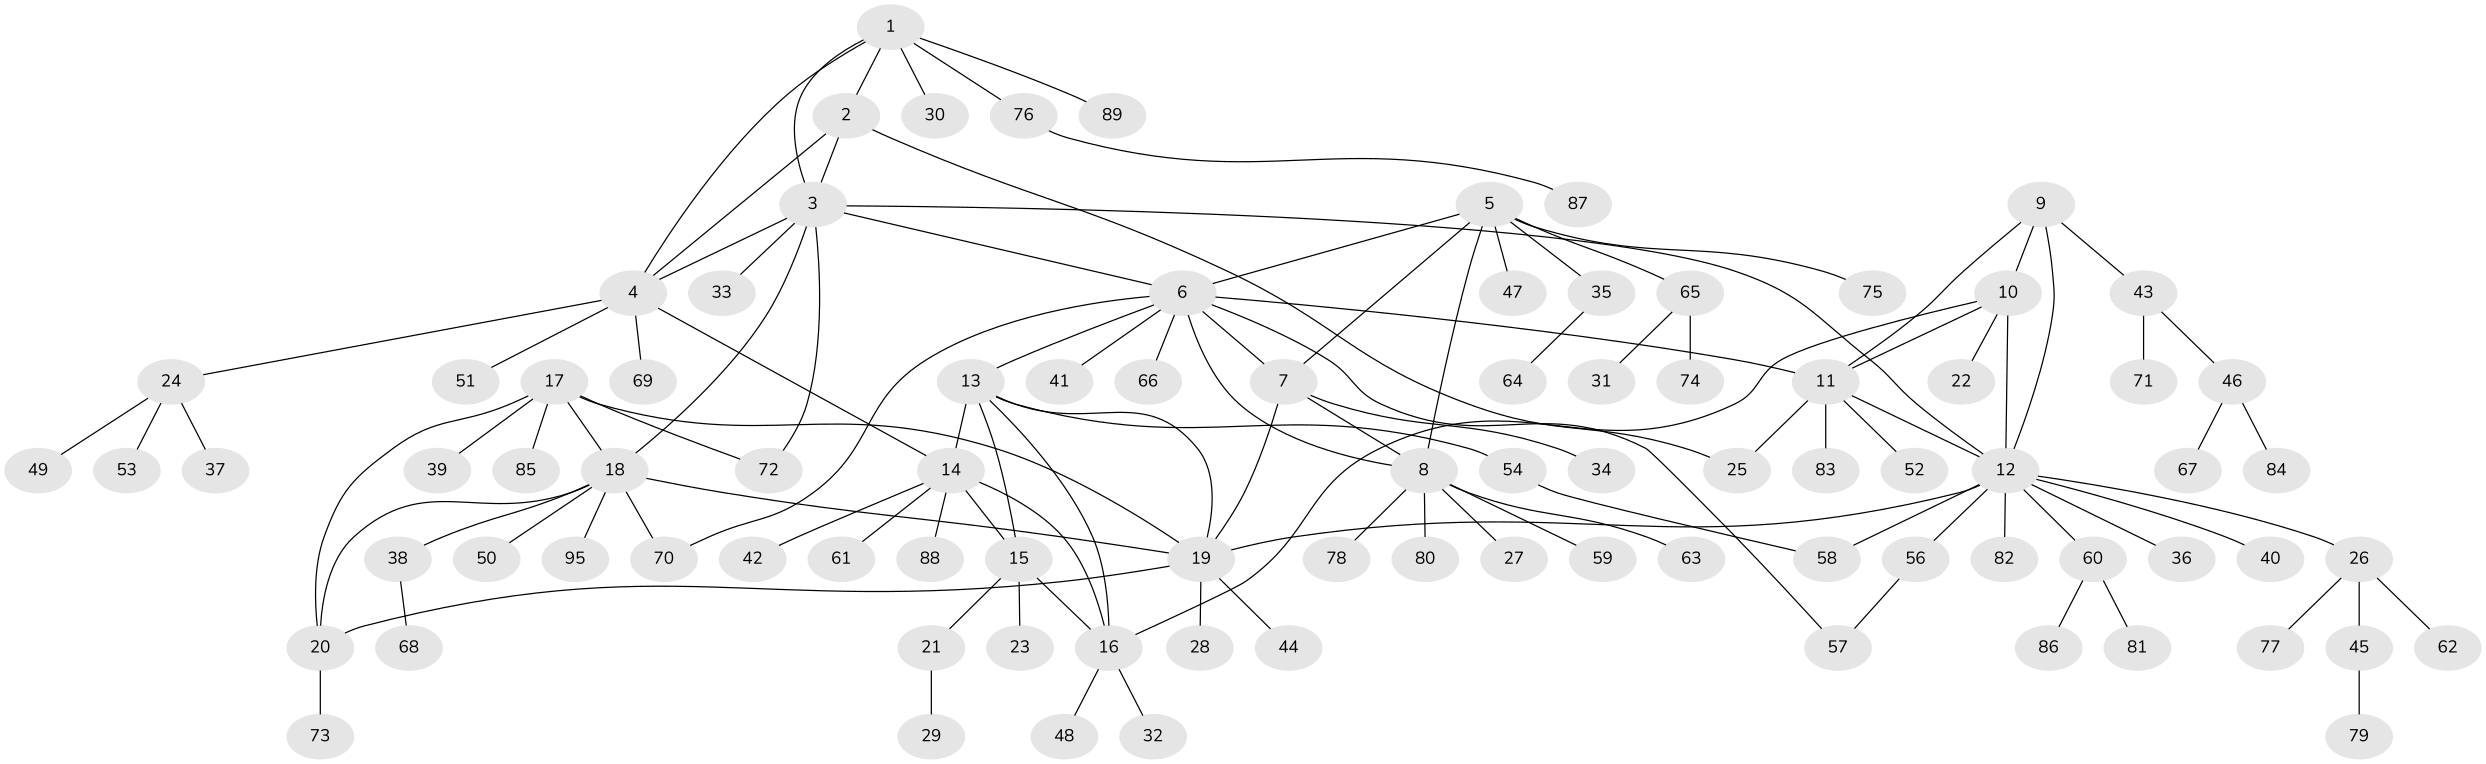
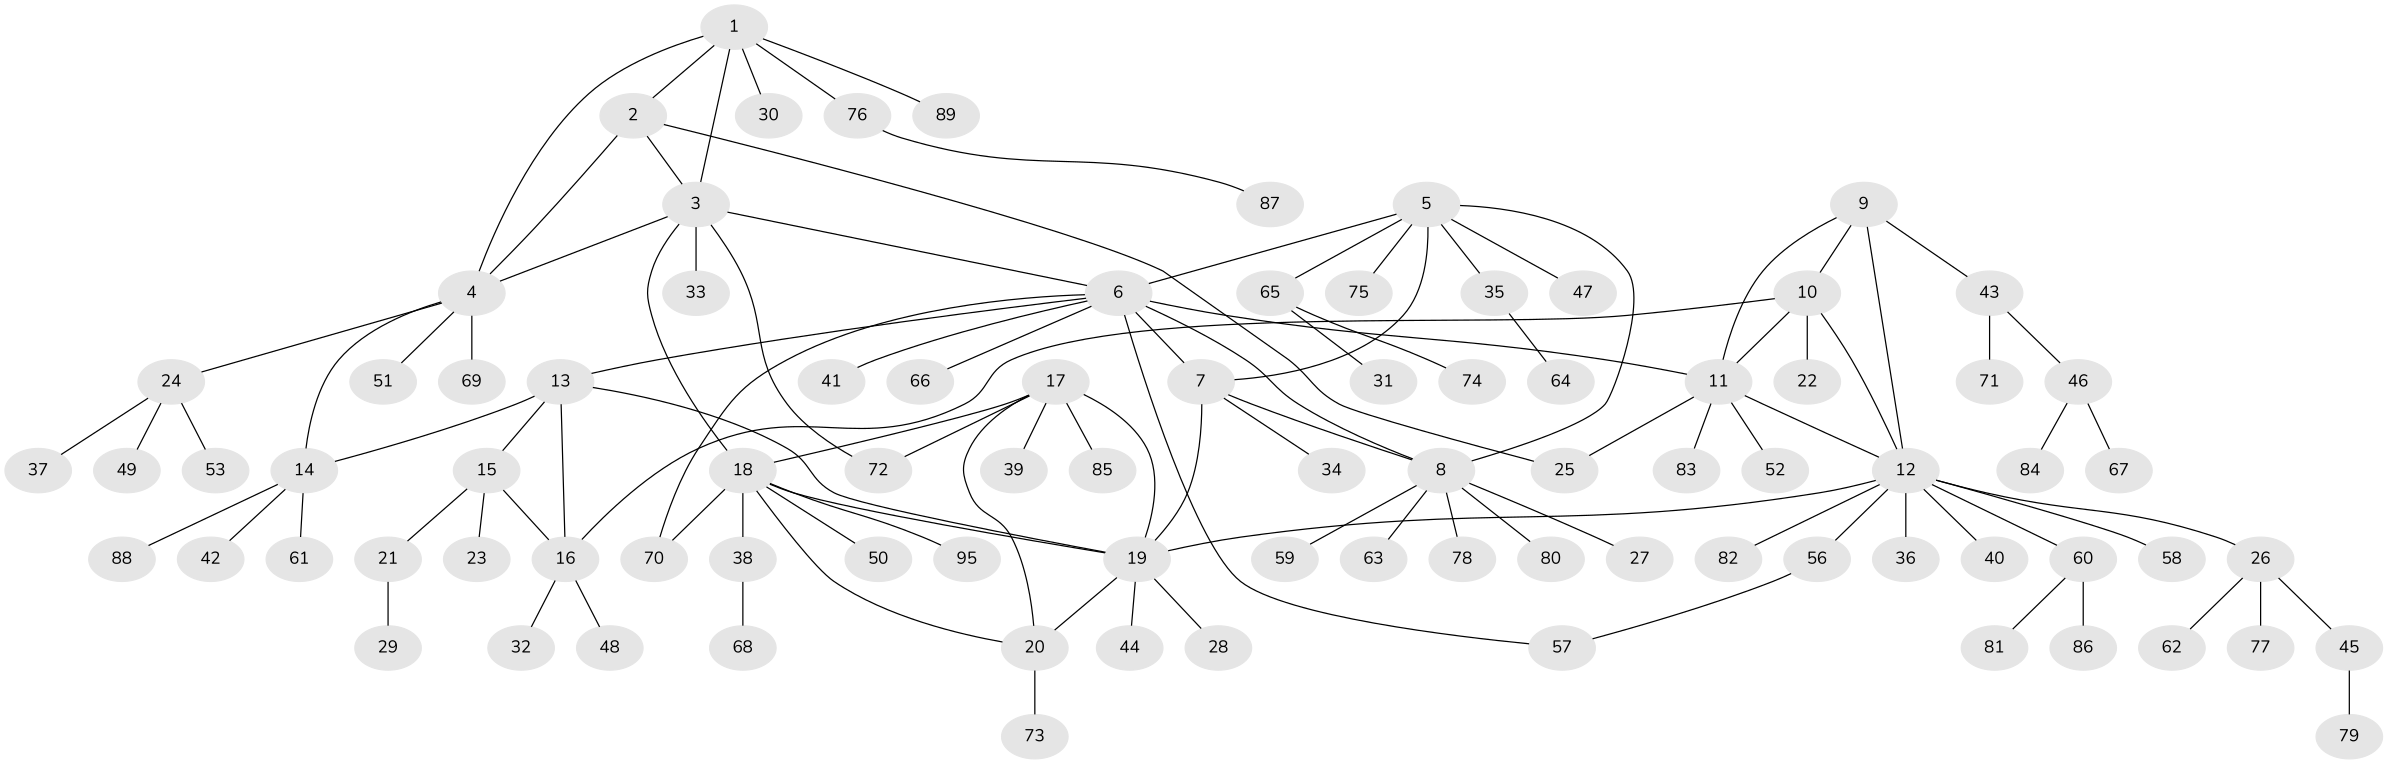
edge "3" -- "12": removed
node "54": removed
edge "14" -- "15": removed
edge "14" -- "16": removed
